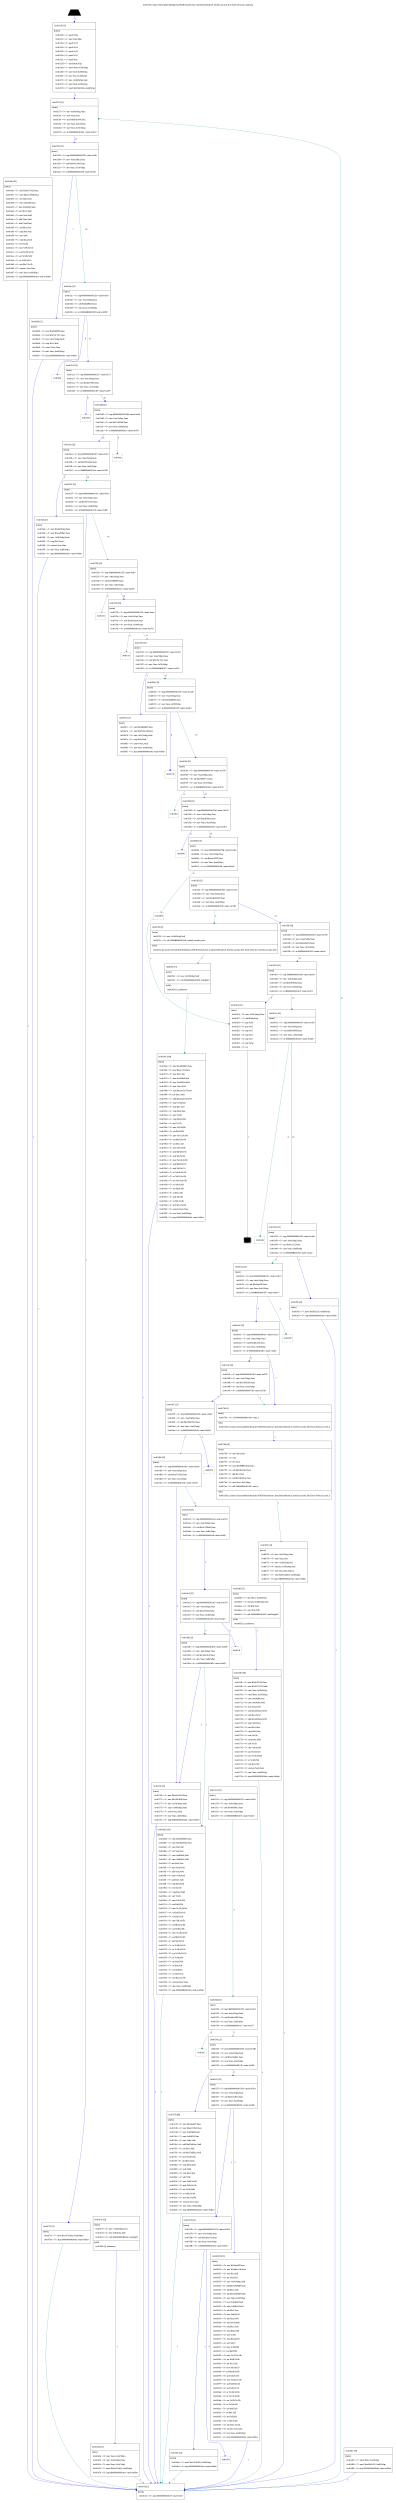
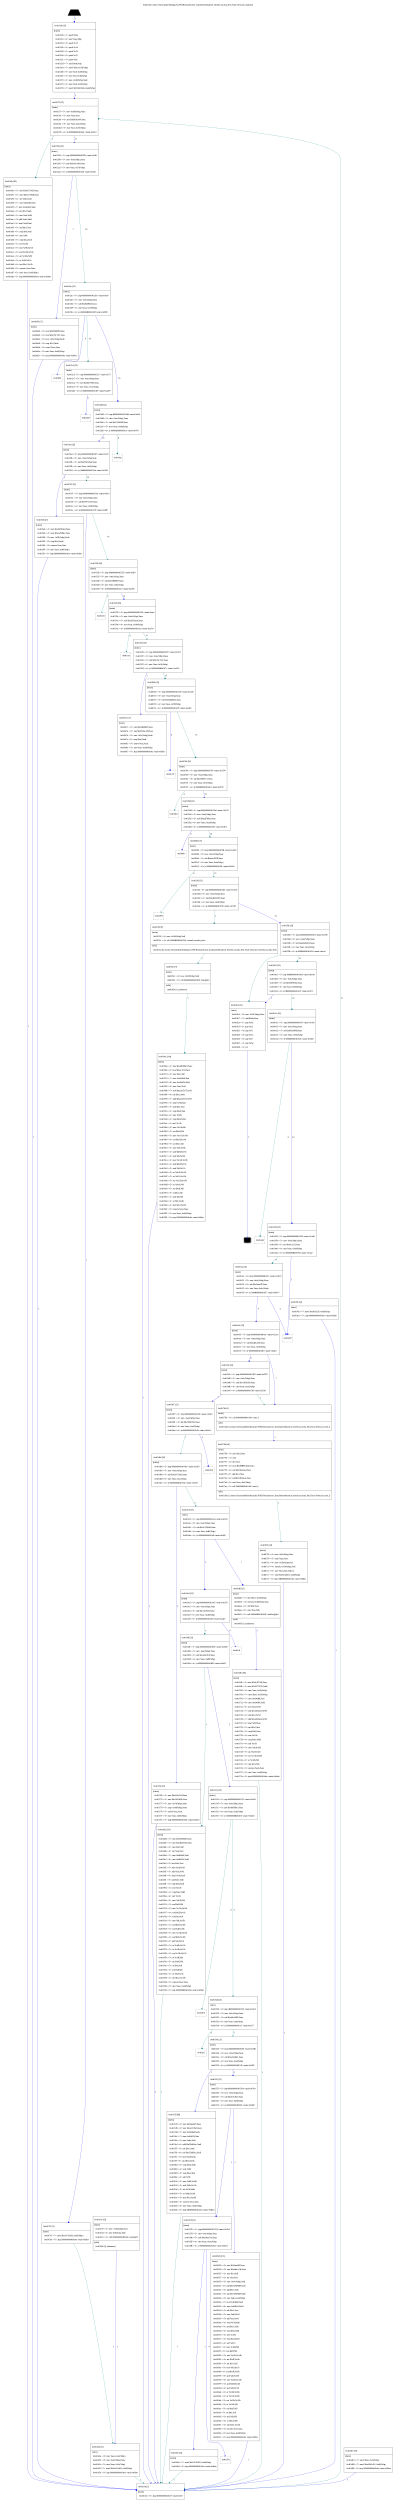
edge "0x40127f [23]" -> "0x40168c [83]": added, label "1"
edge "0x4012c2 [22]" -> "0x4012d8 [22]": now "0x4012ac [22]" -> "0x4012d8 [22]"
edge "0x4013b6 [25]" -> "0x4013cf [25]": added, label "13"
edge "0x401d94" -> "0x401d14 [21]": now "0x4013e8 [25]" -> "0x401d14 [21]"
edge "0x401433 [25]" -> "0x4019fa [12]": now "0x401433 [25]" -> "0x401d57"
edge "0x40144c [25]" -> "0x401d57": color teal -> blue
edge "0x4014c9 [25]" -> "0x4016df [23]": added, label "1"
edge "0x4014fb [25]" -> "0x40176b [27]": now "0x4014fb [25]" -> "0x401514 [25]"
node "0x401d76": added
edge "0x40175f [12]" -> "0x401e0a [5]": now "0x40175f [12]" -> "0x401626 [21]"
